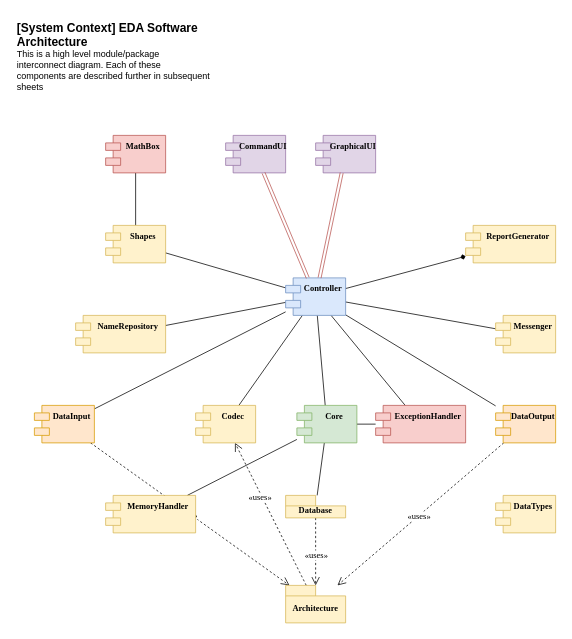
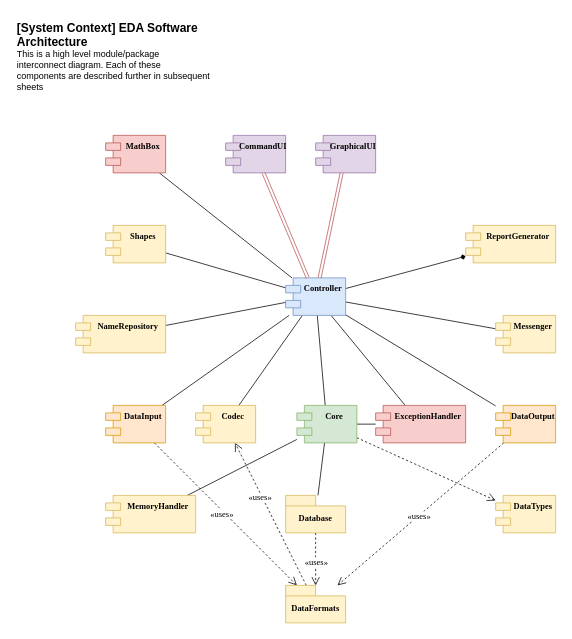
edge "MathBox" -- "Shapes": now "MathBox" -- "Controller"
node "DataInput": moved (64, 424) -> (135, 424)
edge "Core" -> "DataTypes": added
node "Database": size 60x23 -> 60x38
node "Architecture": label "Architecture" -> "DataFormats"
